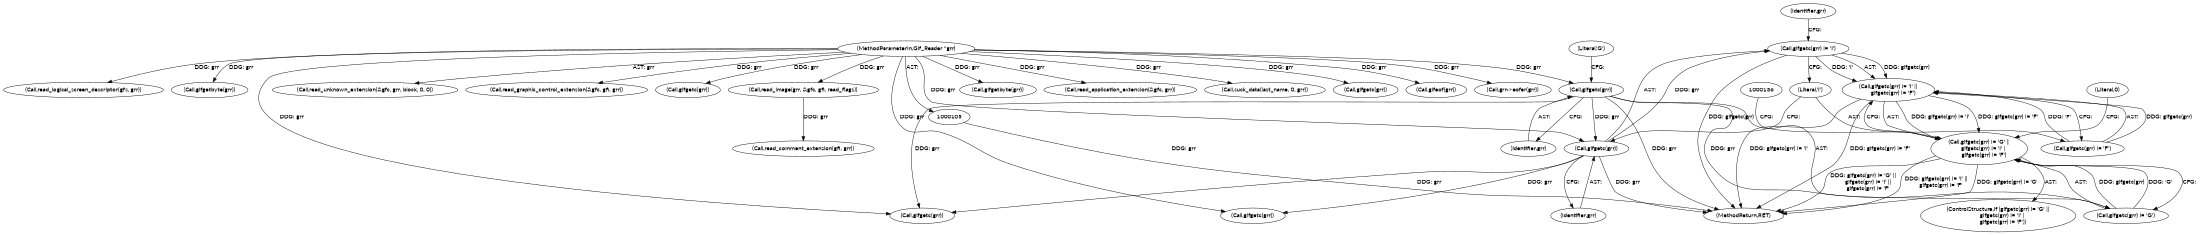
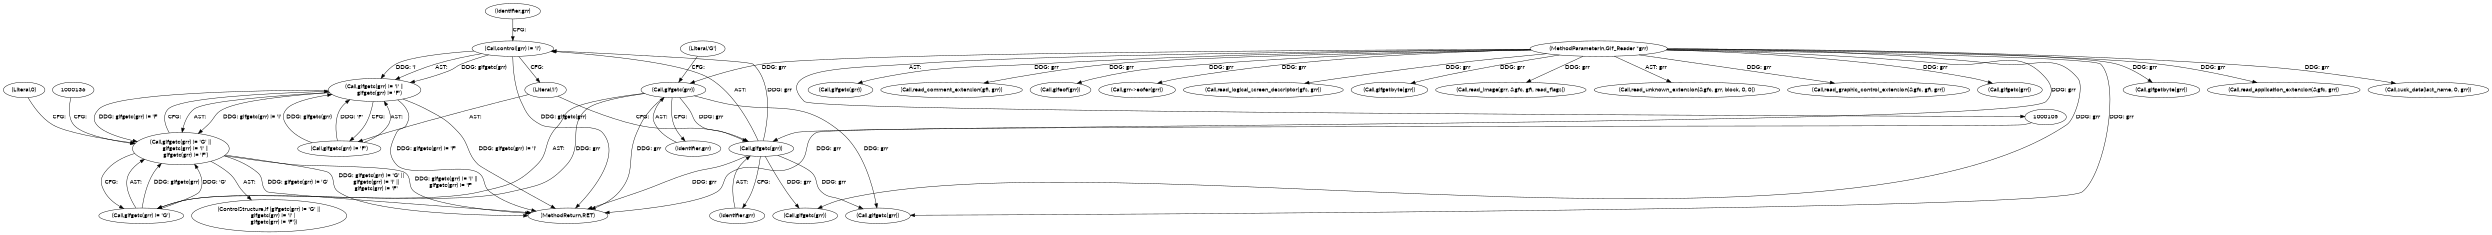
node "(Call,gifgetc(grr) != 'I')": label "(Call,gifgetc(grr) != 'I')" -> "(Call,control(grr) != 'I')"
edge "(Call,read_image(grr, &gfc, gfi, read_flags))" -> "(Call,read_comment_extension(gfi, grr))": now "(MethodParameterIn,Gif_Reader *grr)" -> "(Call,read_comment_extension(gfi, grr))"
